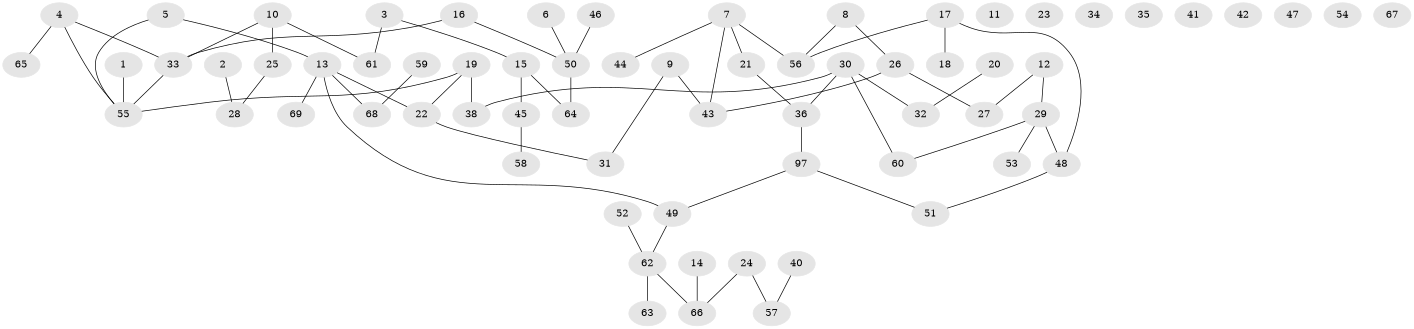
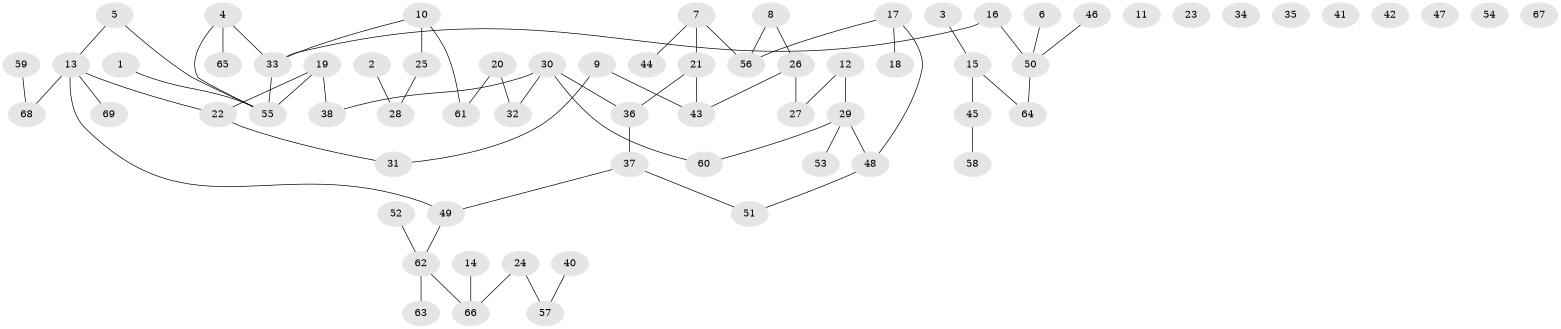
edge "3" -- "61": now "20" -- "61"
edge "7" -- "43": now "21" -- "43"
node "97": label "97" -> "37"
